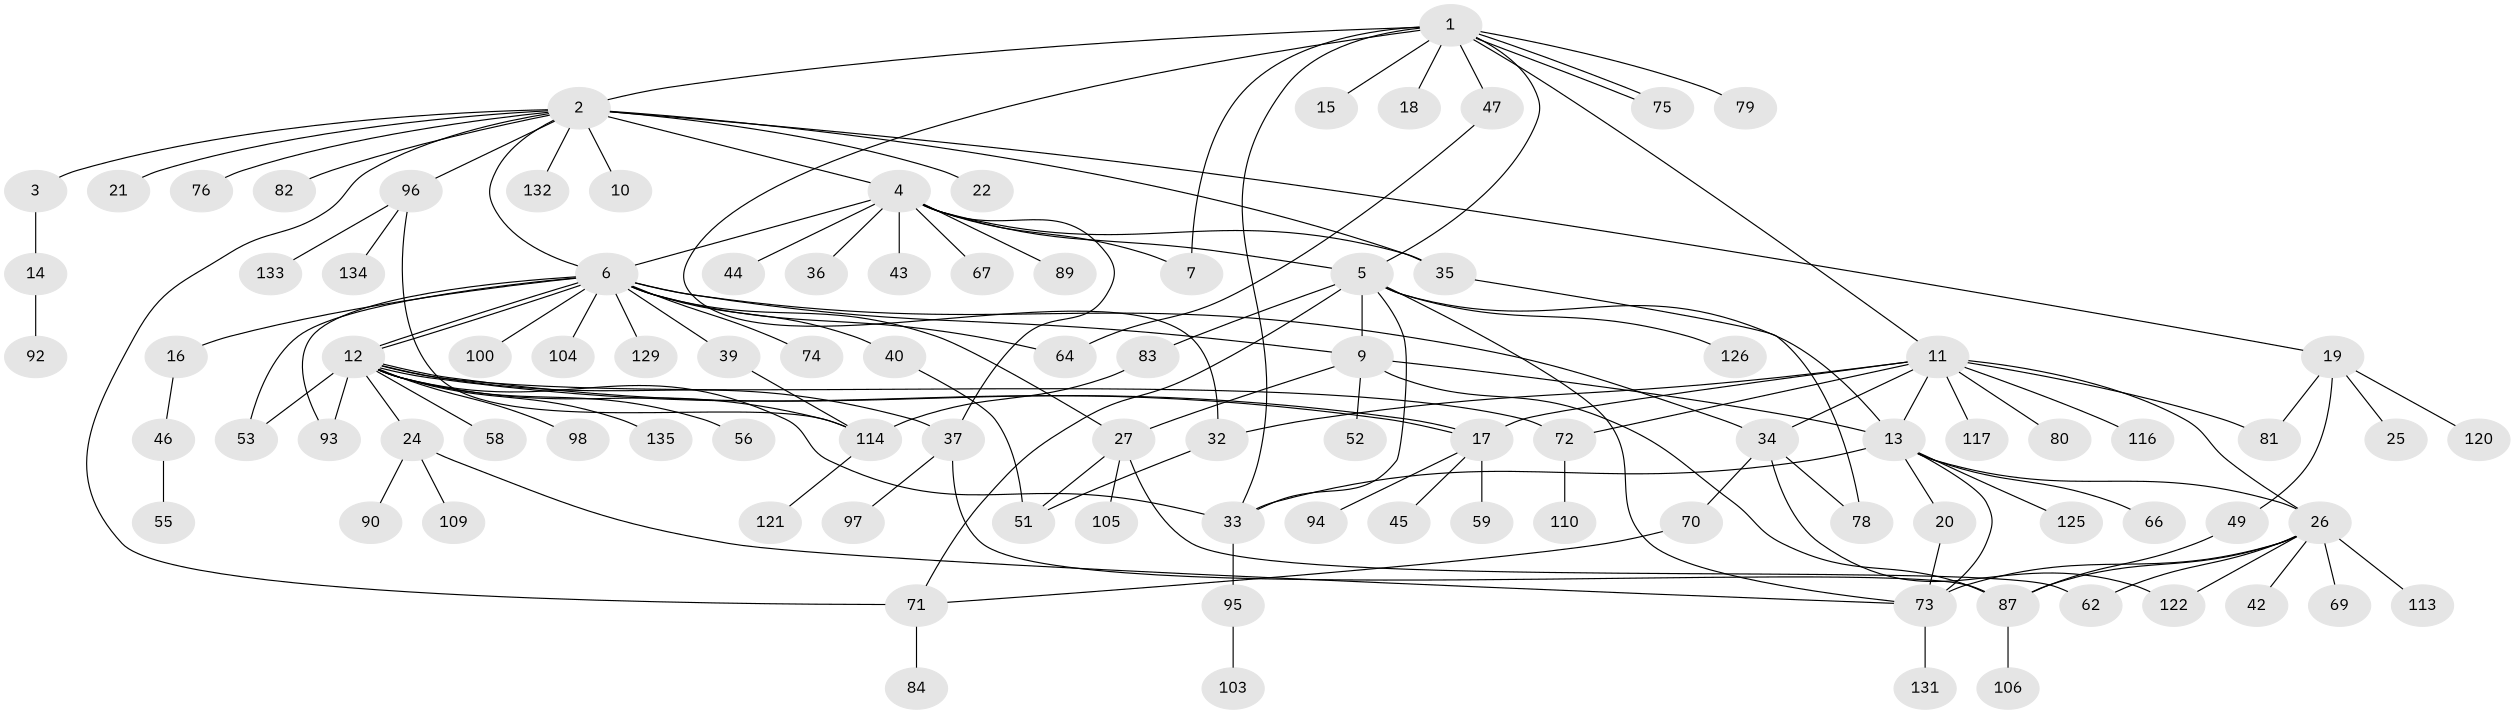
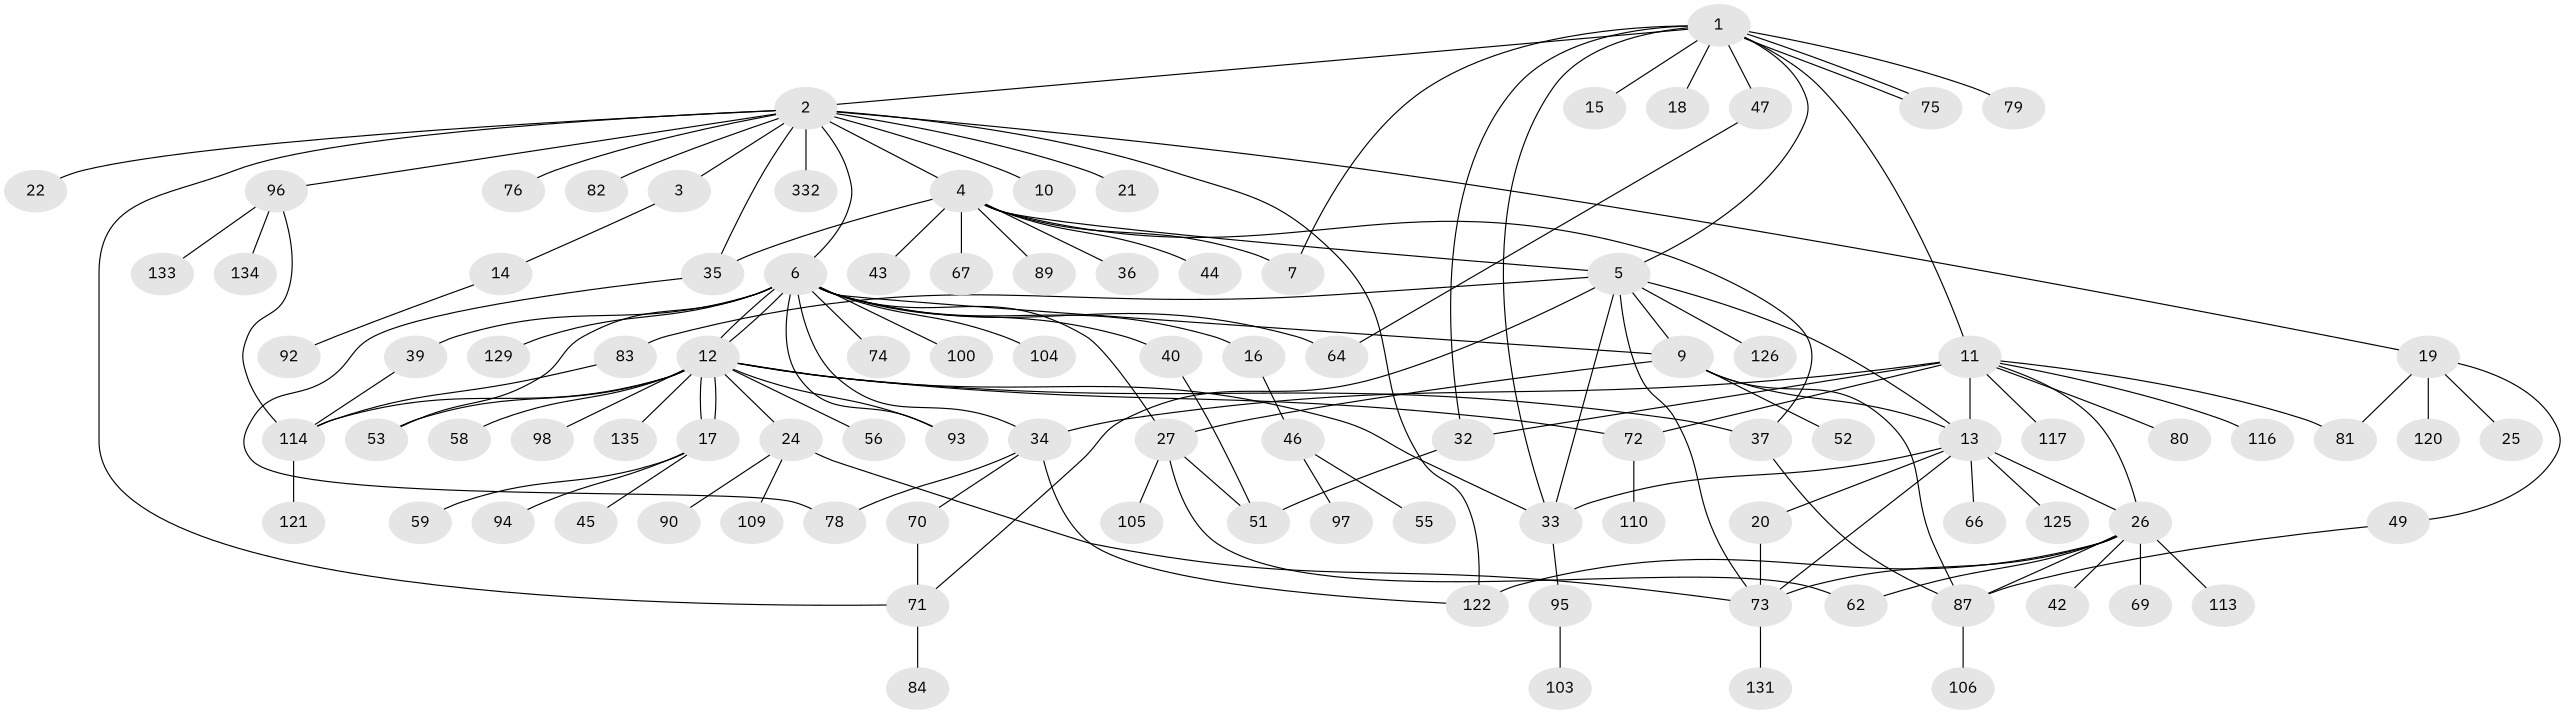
node "132": label "132" -> "332"
edge "2" -- "122": added
edge "4" -- "6": removed
edge "11" -- "17": removed
edge "37" -- "97": now "46" -- "97"
